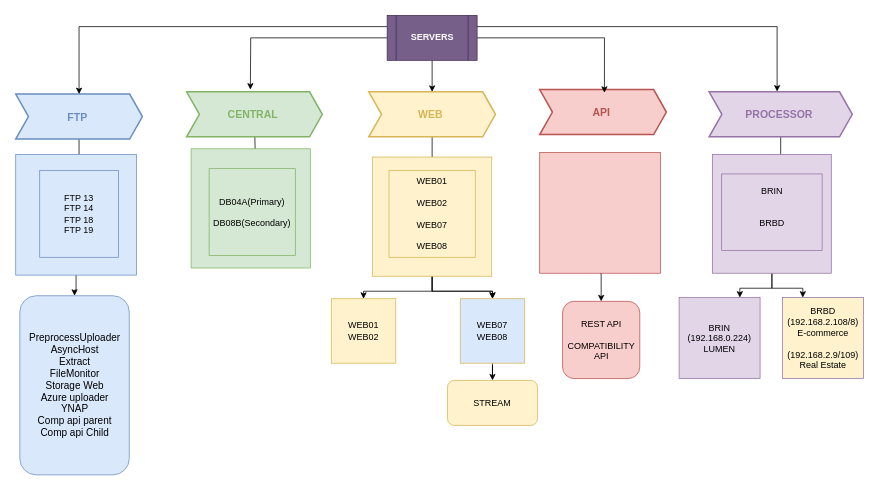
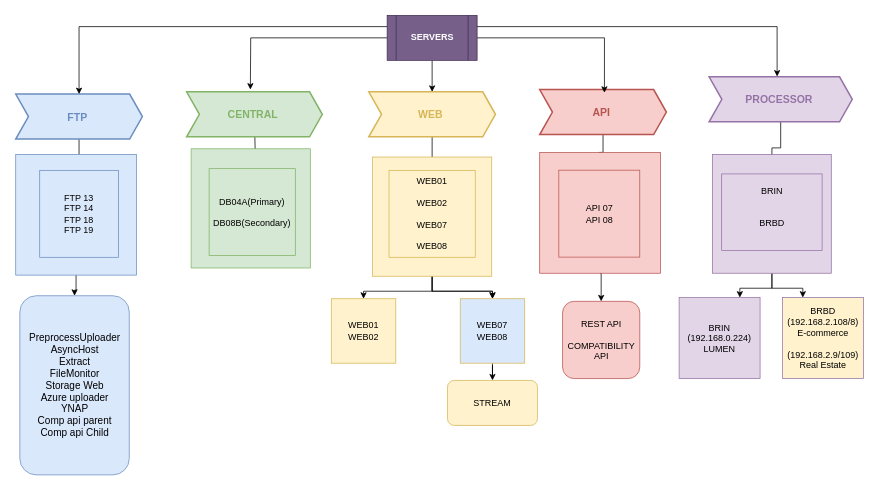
node "PROCESSOR": moved (781, 114) -> (781, 99)
edge "API" -> "API 07 API 08": added
node "API 07 API 08": added
